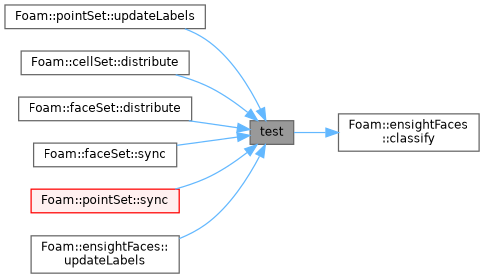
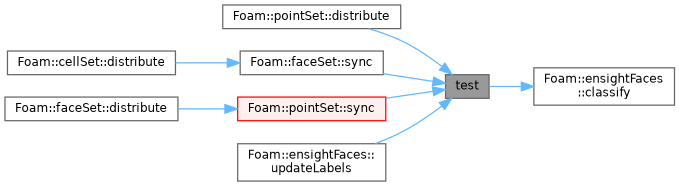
node "Foam::pointSet::updateLabels": label "Foam::pointSet::updateLabels" -> "Foam::pointSet::distribute"
edge "Foam::cellSet::distribute" -> "test": now "Foam::cellSet::distribute" -> "Foam::faceSet::sync"
edge "Foam::faceSet::distribute" -> "test": now "Foam::faceSet::distribute" -> "Foam::pointSet::sync"
